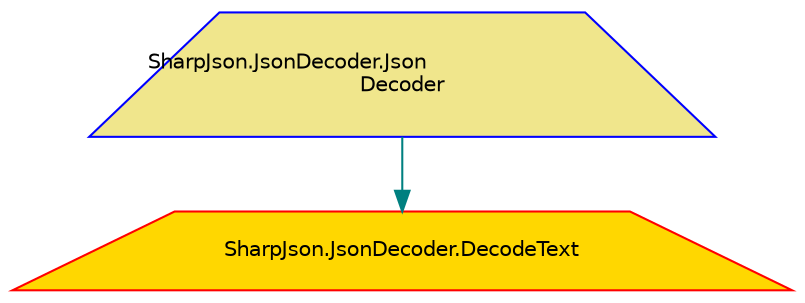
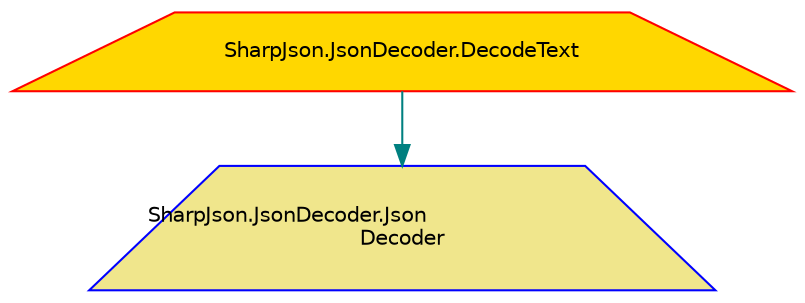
edge "SharpJson.JsonDecoder.Json Decoder" -> "SharpJson.JsonDecoder.DecodeText": reversed
